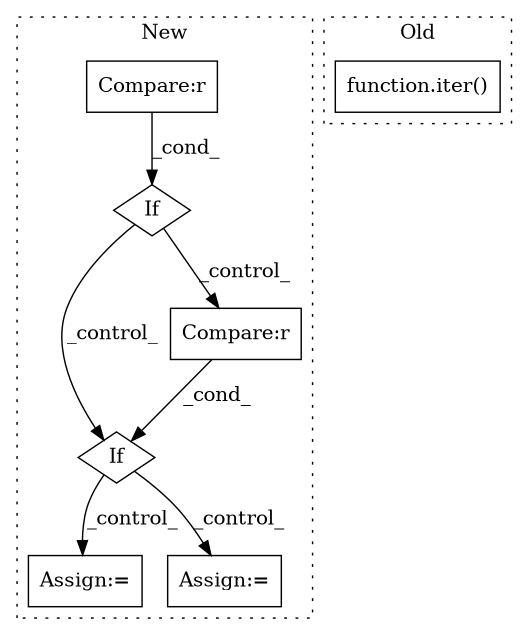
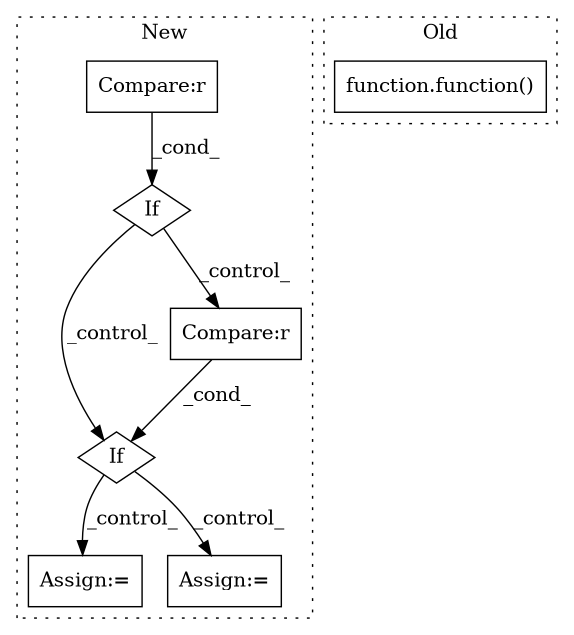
node "function.iter()": label "function.iter()" -> "function.function()"
